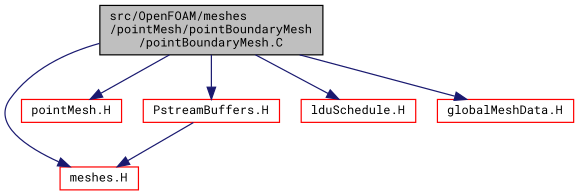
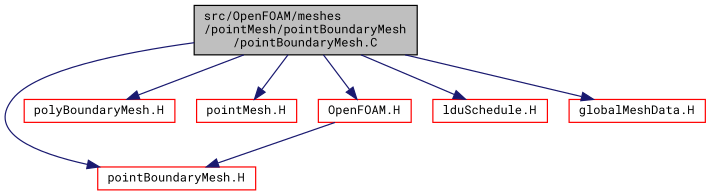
node "polyBoundaryMesh.H": added
node "PstreamBuffers.H": label "PstreamBuffers.H" -> "OpenFOAM.H"
node "meshes.H": label "meshes.H" -> "pointBoundaryMesh.H"
